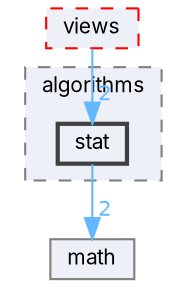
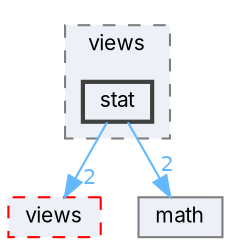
edge "views" -> "stat": reversed
cluster "algorithms": label "algorithms" -> "views"
